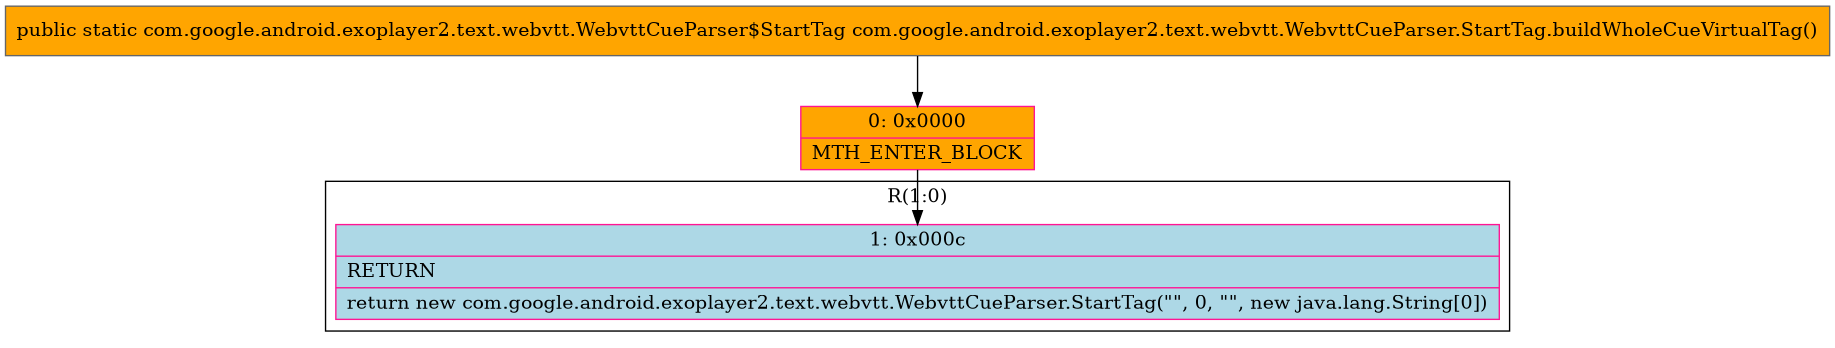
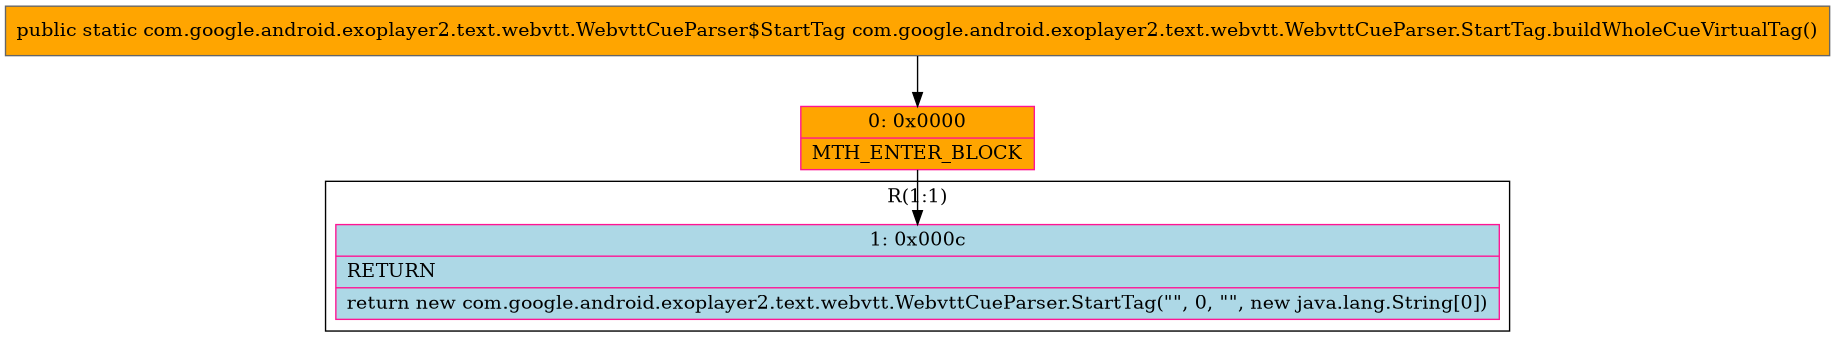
cluster "R(1:0)": label "R(1:0)" -> "R(1:1)"
